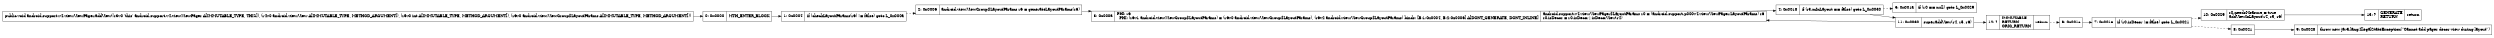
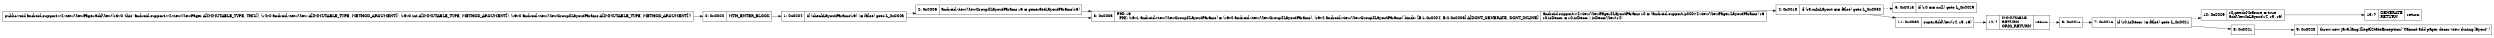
edge "11: 0x0030" -> "3: 0x000a": now "1: 0x0004" -> "3: 0x000a"
edge "7: 0x001e" -> "8: 0x0021": style dashed -> solid
